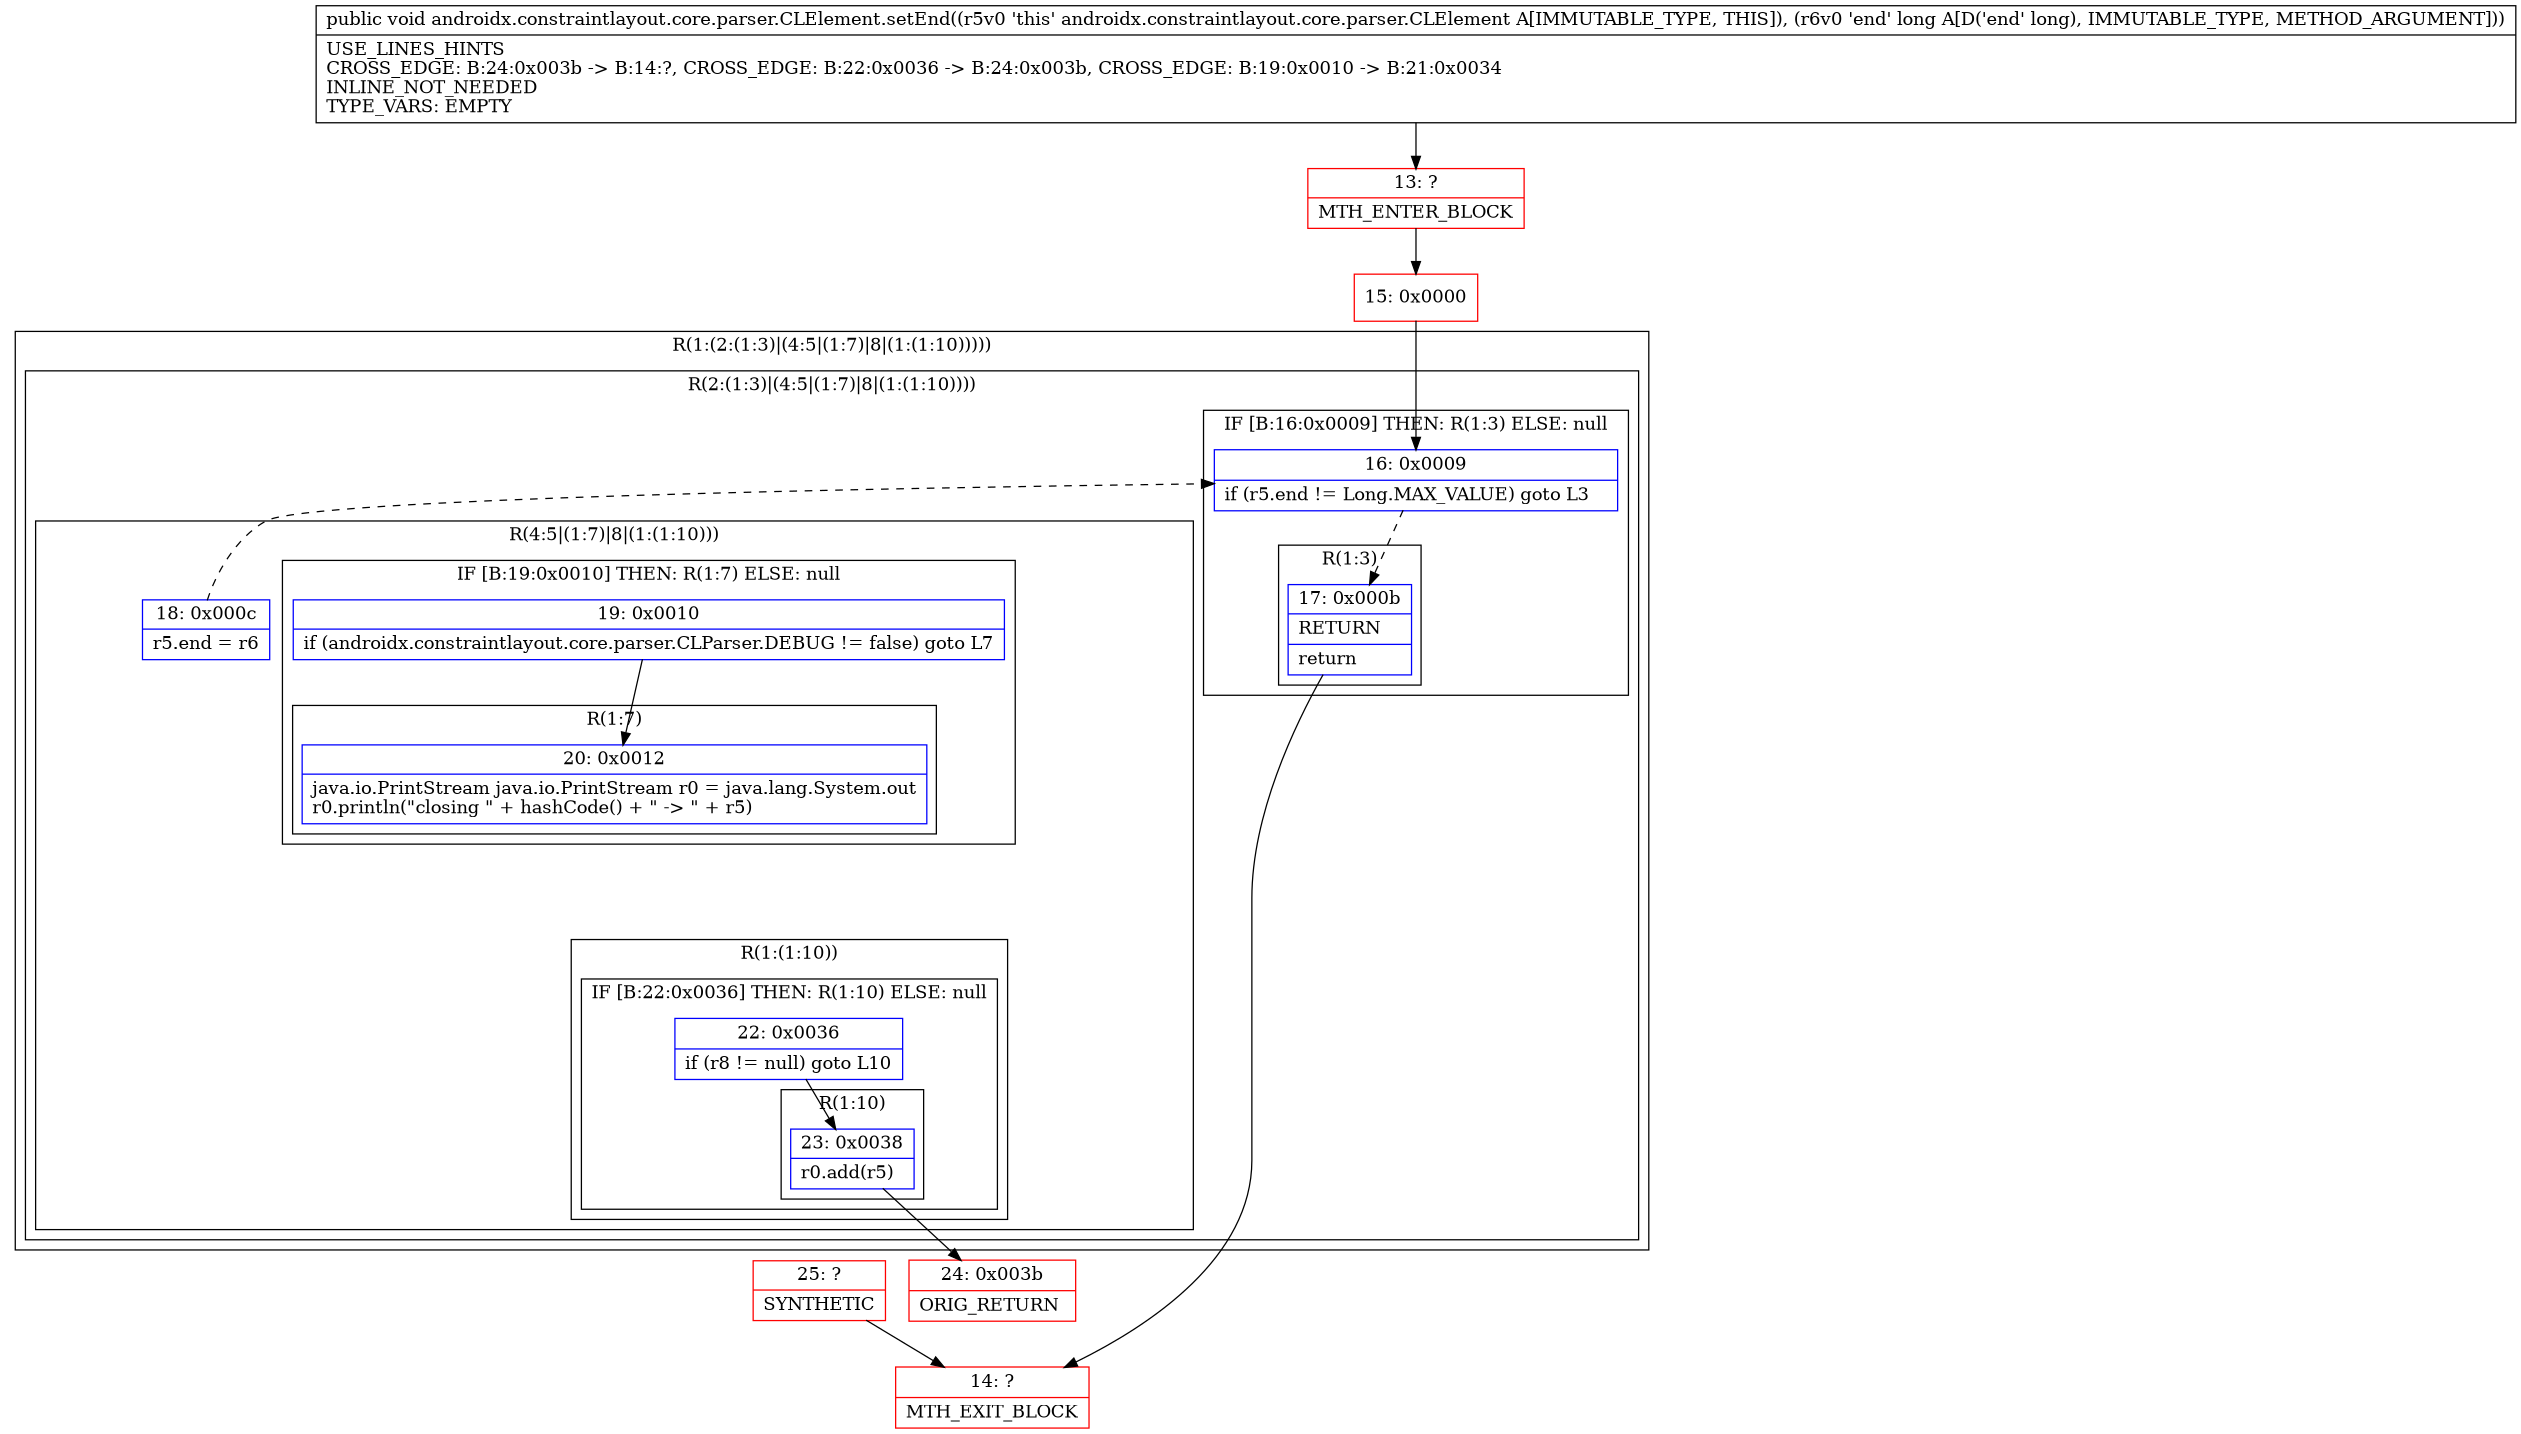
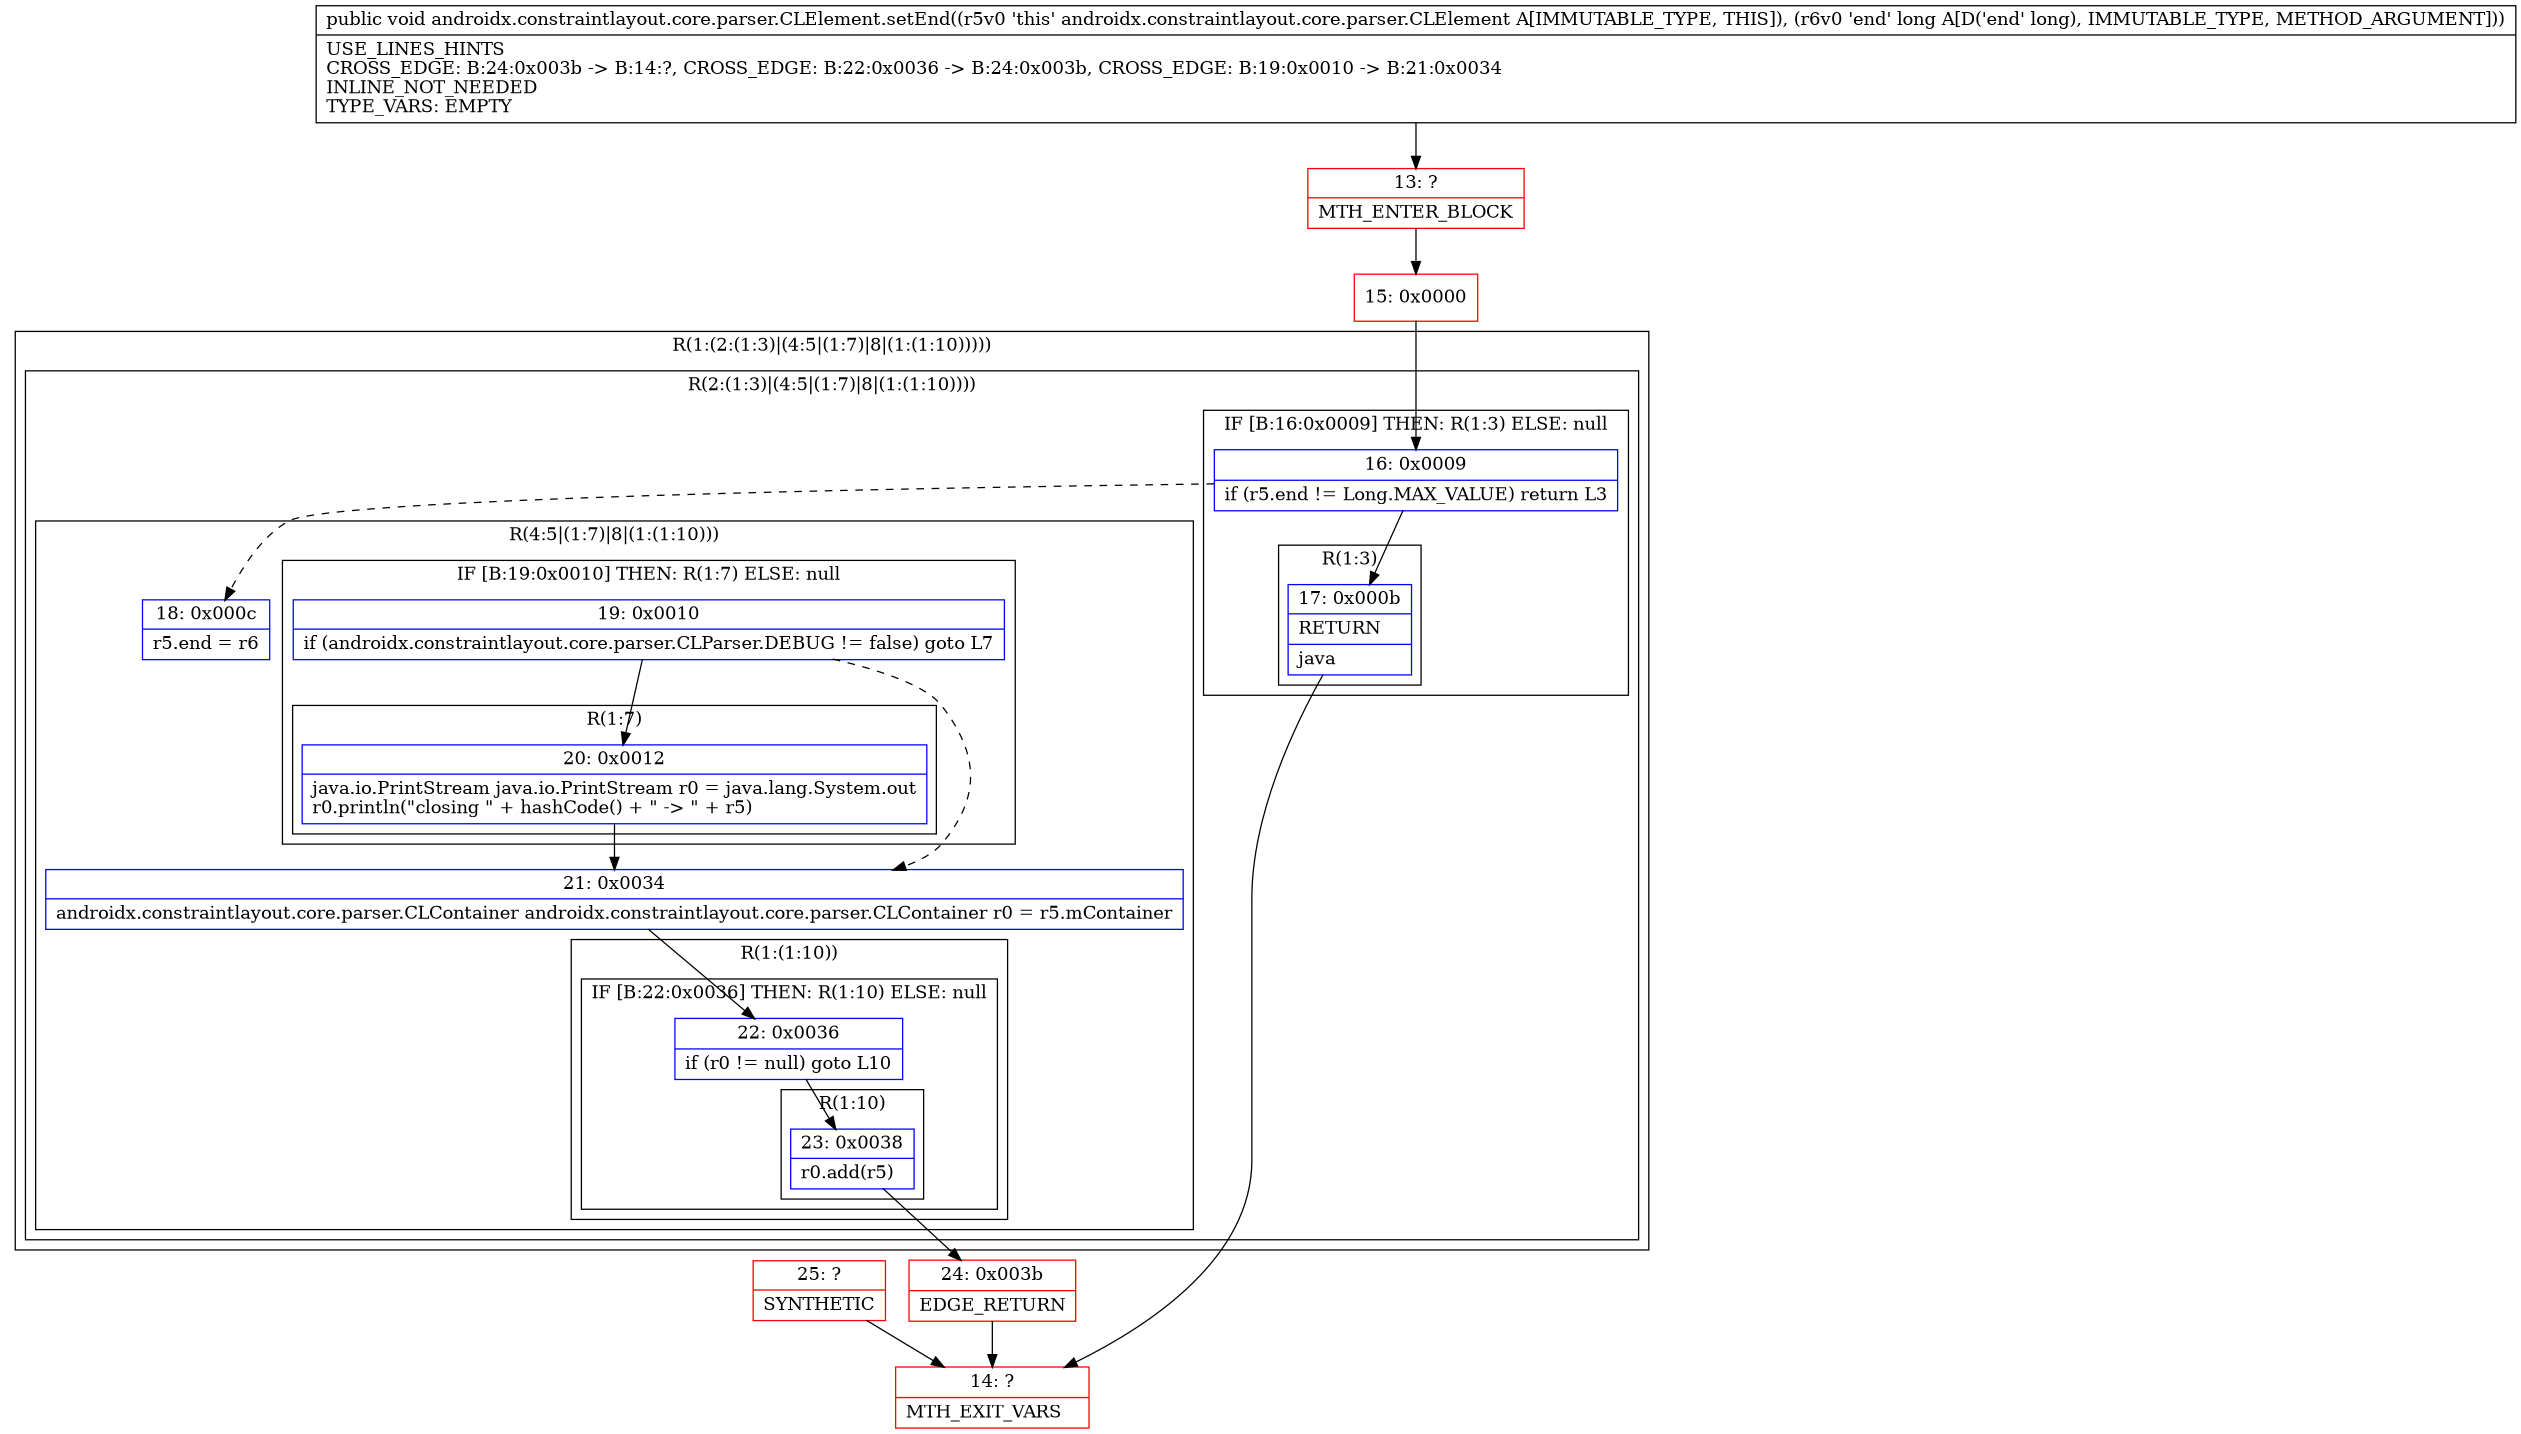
edge "18: 0x000c" -> "16: 0x0009": reversed
node "16: 0x0009": text "if (r5.end != Long.MAX_VALUE) goto L3" -> "if (r5.end != Long.MAX_VALUE) return L3"
edge "16: 0x0009" -> "17: 0x000b": style dashed -> solid
node "17: 0x000b": text "return" -> "java"
node "21: 0x0034": added
node "22: 0x0036": text "if (r8 != null) goto L10" -> "if (r0 != null) goto L10"
node "24: 0x003b": text "ORIG_RETURN" -> "EDGE_RETURN"
edge "24: 0x003b" -> "14: ?": added
node "14: ?": text "MTH_EXIT_BLOCK" -> "MTH_EXIT_VARS"
